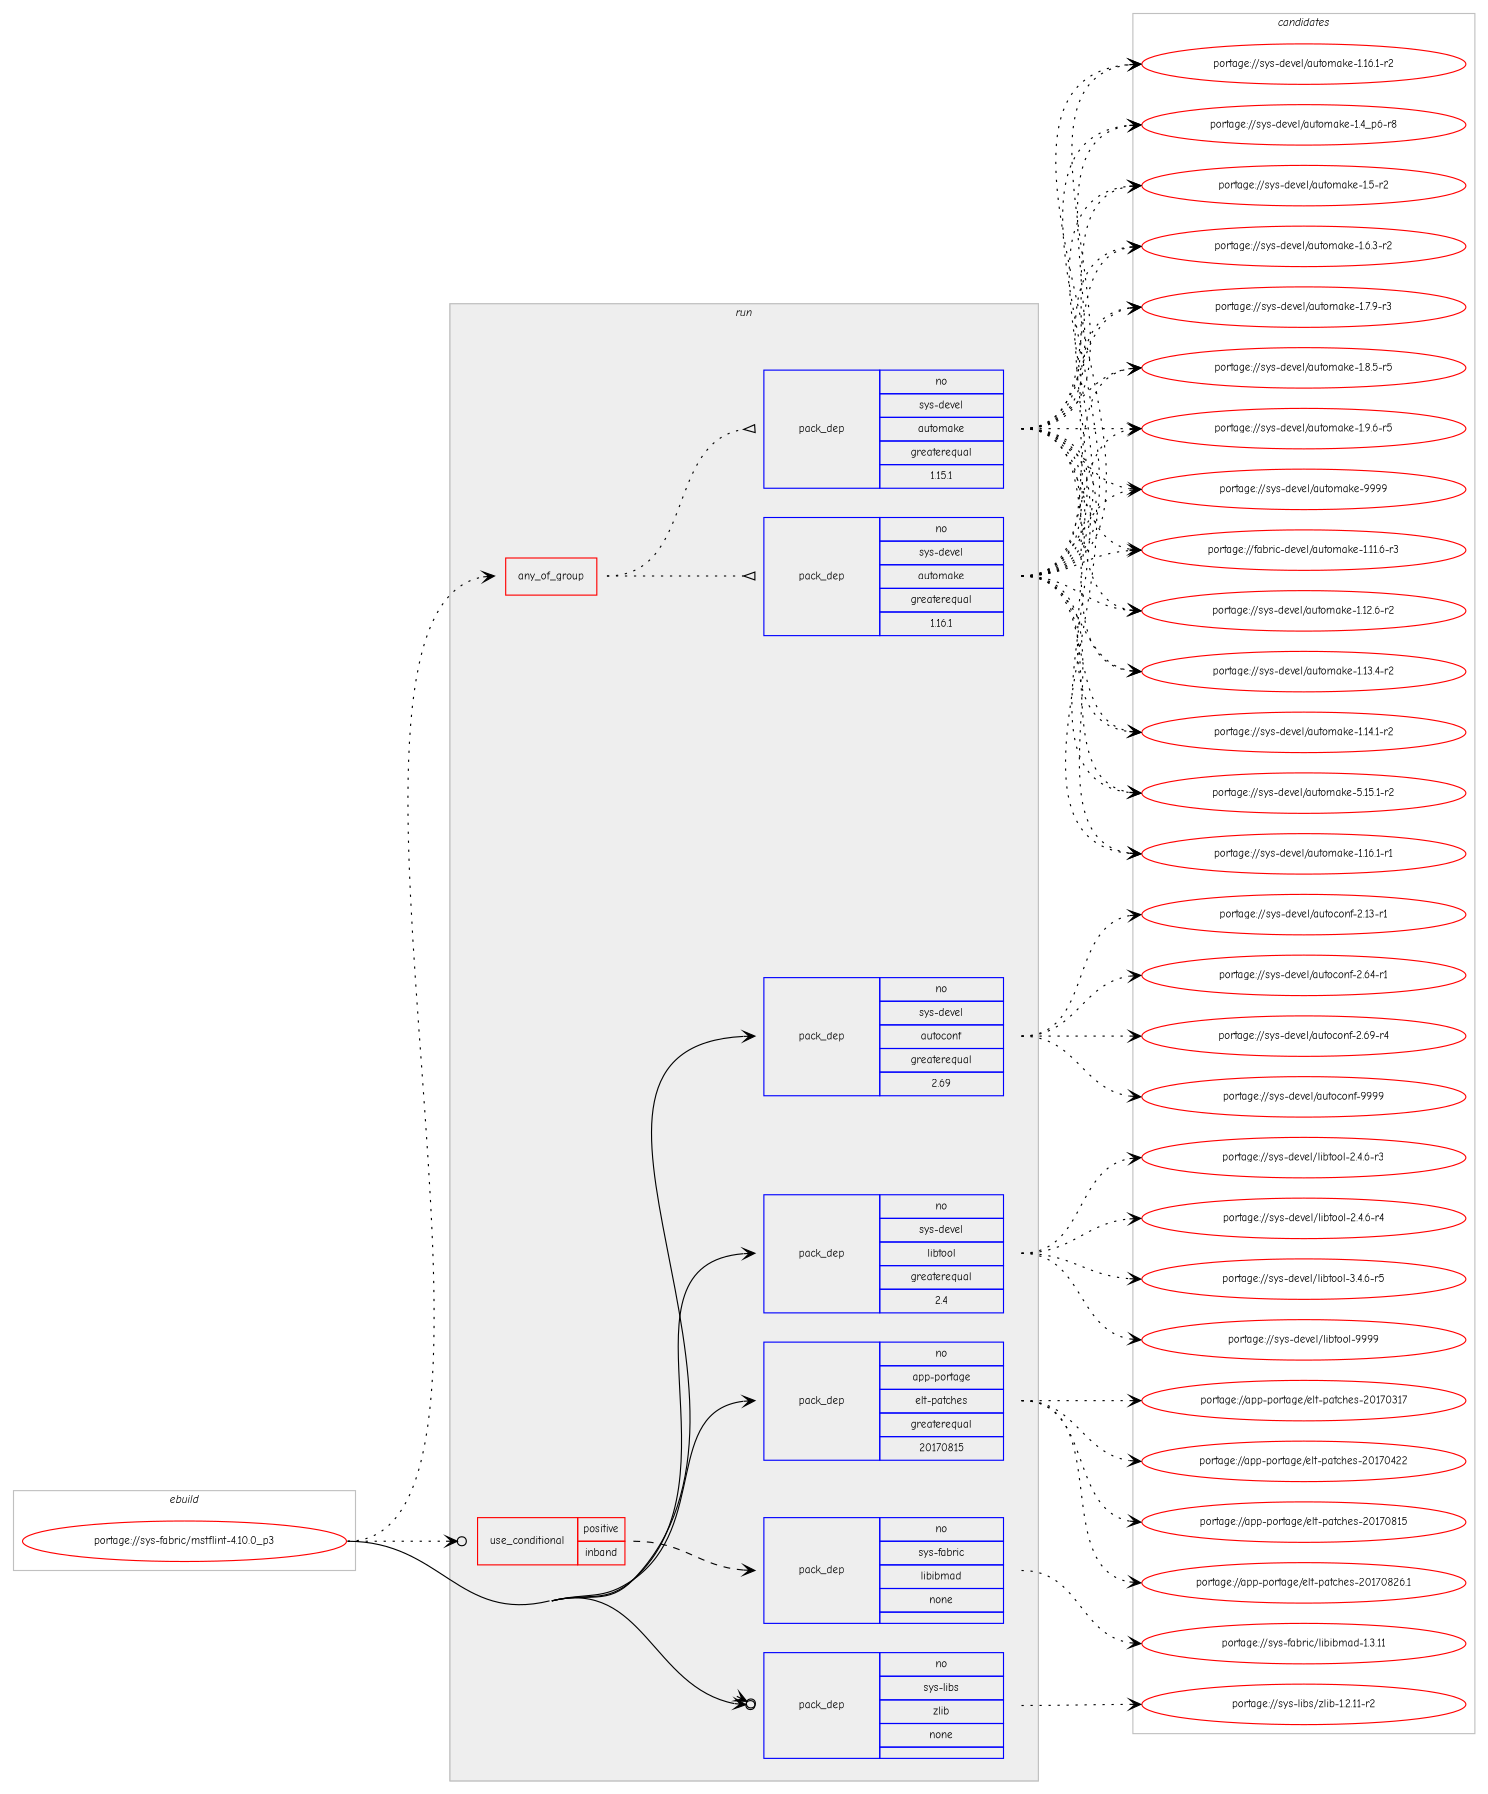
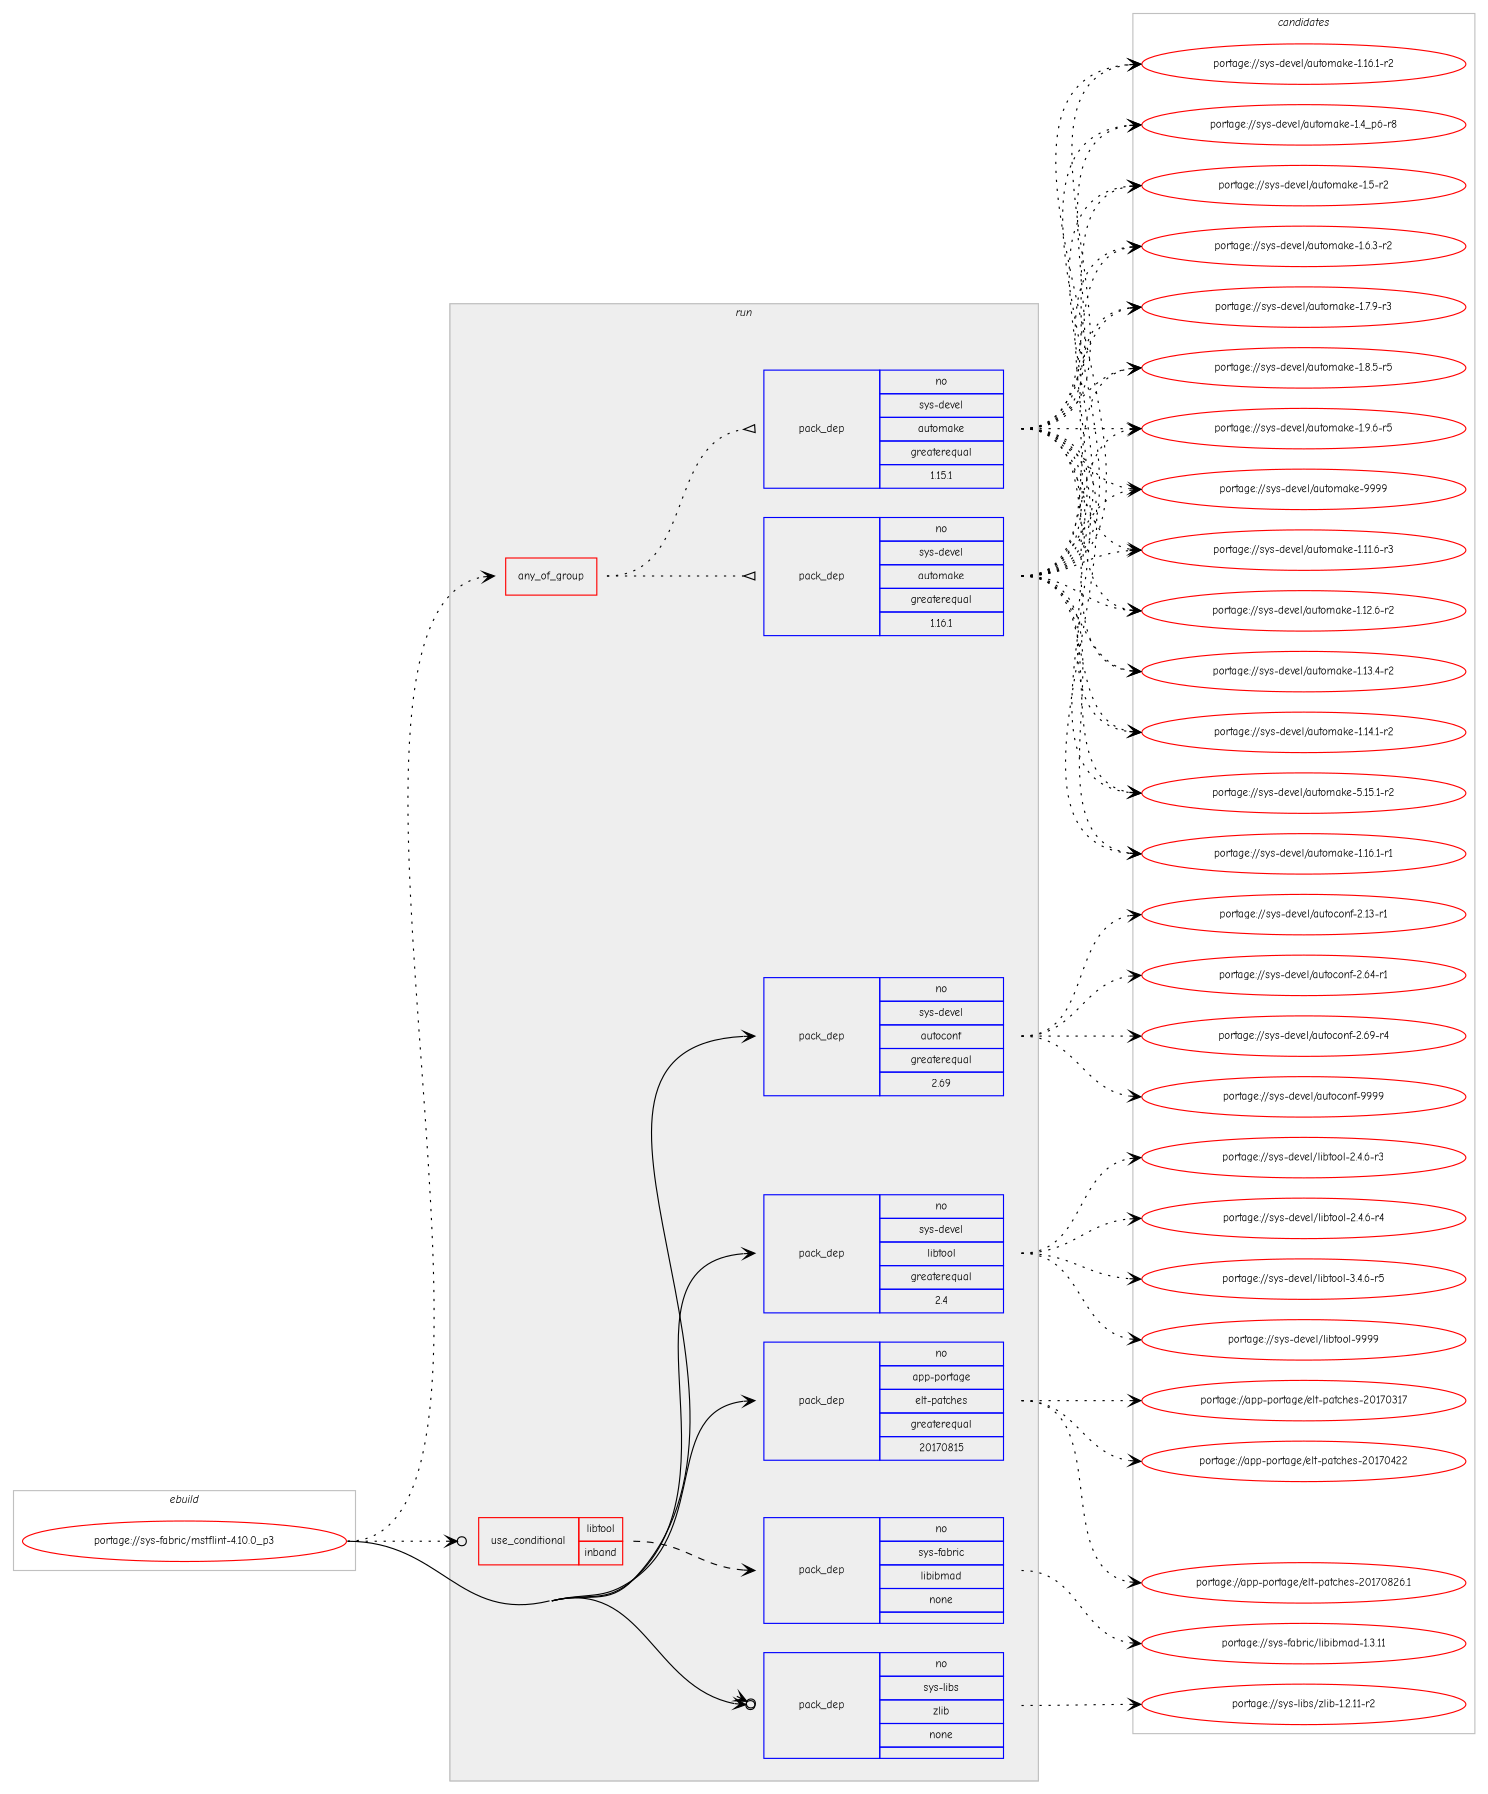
node "portage://fabric-devel/automake-1.11.6-r3": label "portage://fabric-devel/automake-1.11.6-r3" -> "portage://sys-devel/automake-1.11.6-r3"
node "portage://app-portage/elt-patches-20170815": removed
node "use_conditional": text "positive" -> "libtool"
